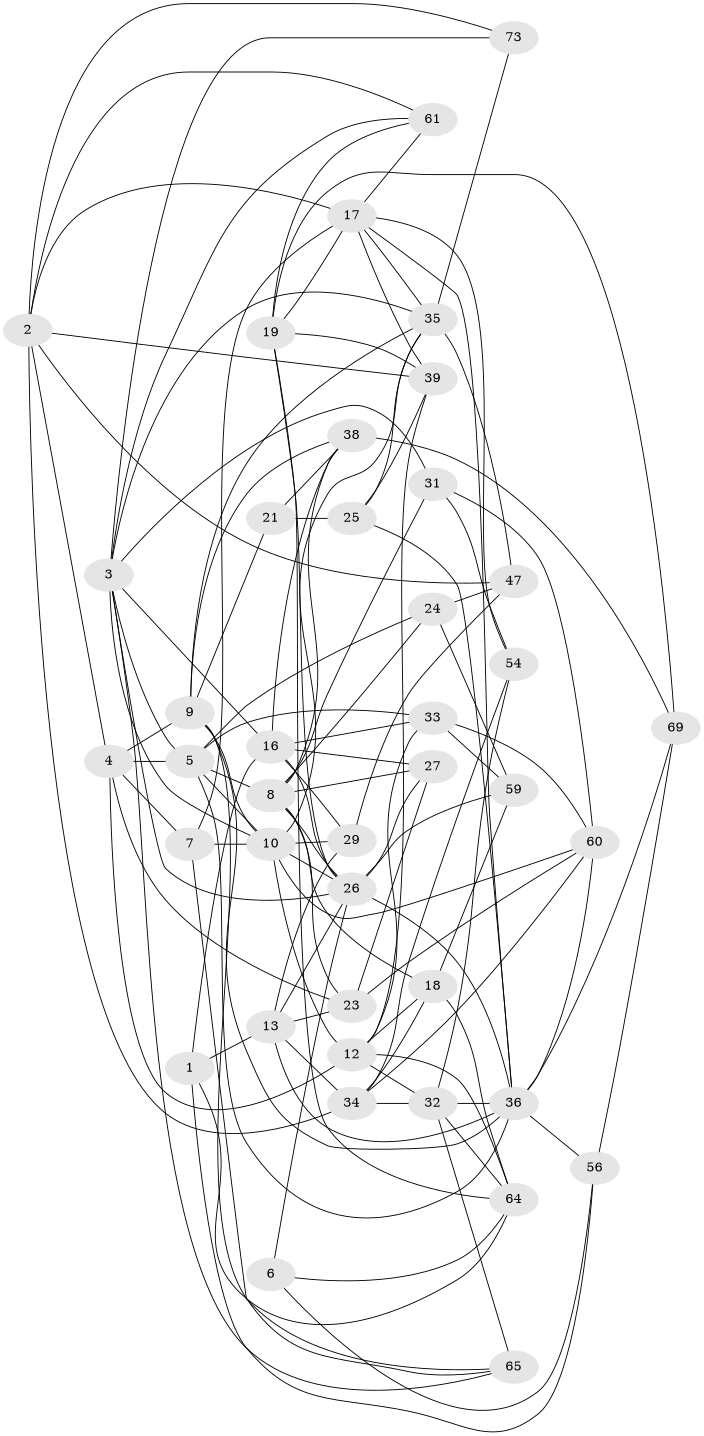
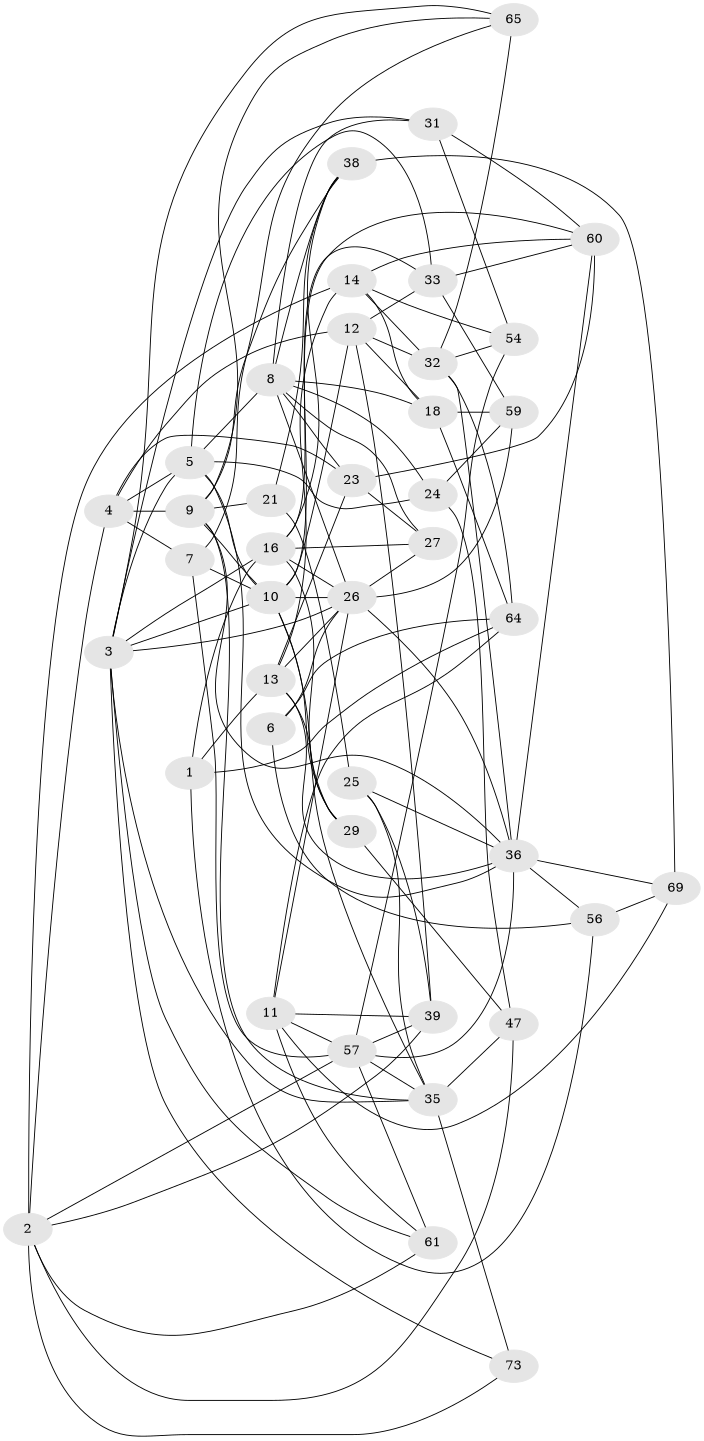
node "17": label "17" -> "57"
node "19": label "19" -> "11"
edge "12" -- "64": removed
node "34": label "34" -> "14"
